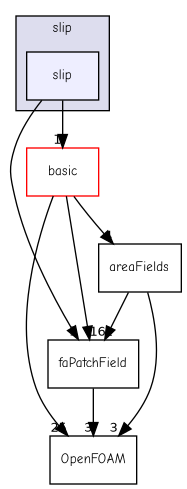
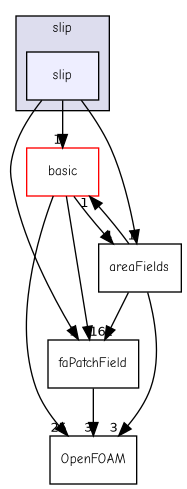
edge "slip" -> "areaFields": added
edge "areaFields" -> "basic": added
